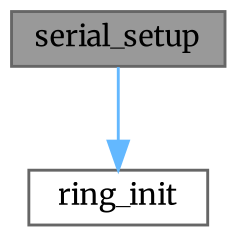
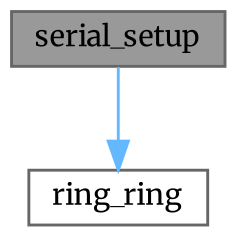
node "ring_init": label "ring_init" -> "ring_ring"
